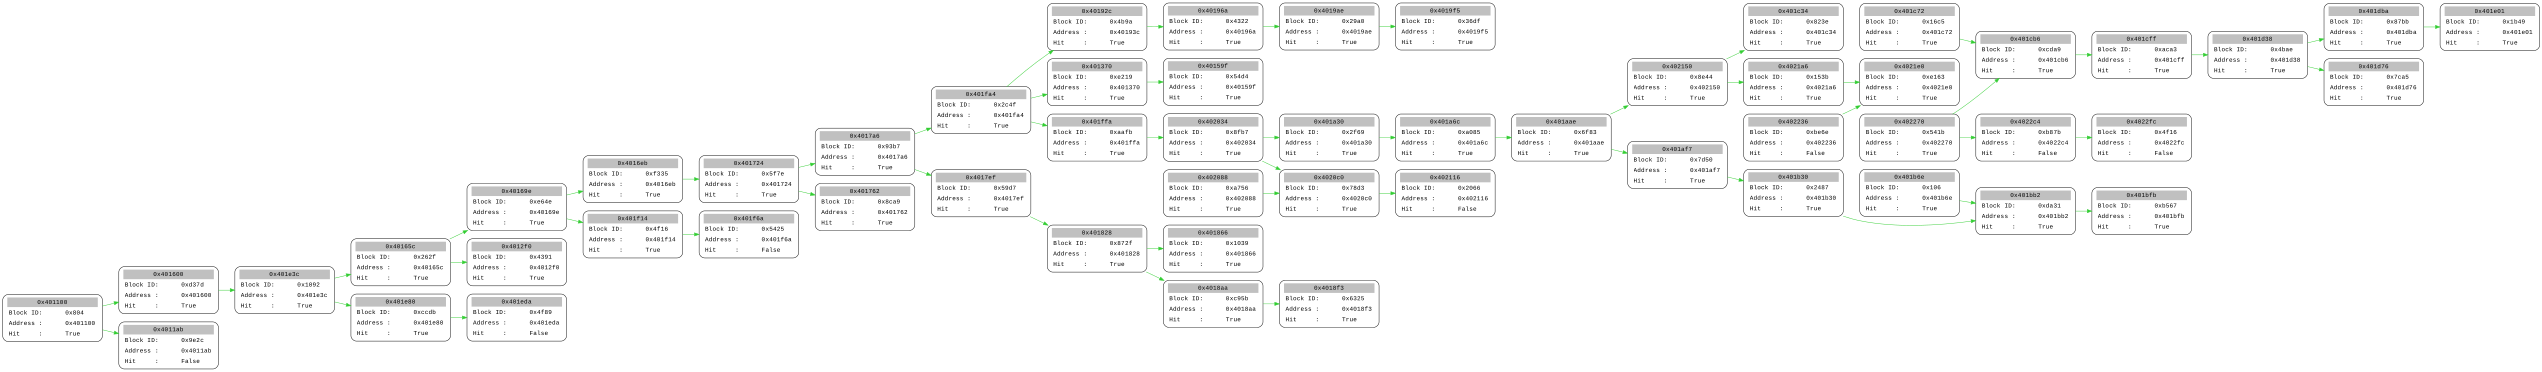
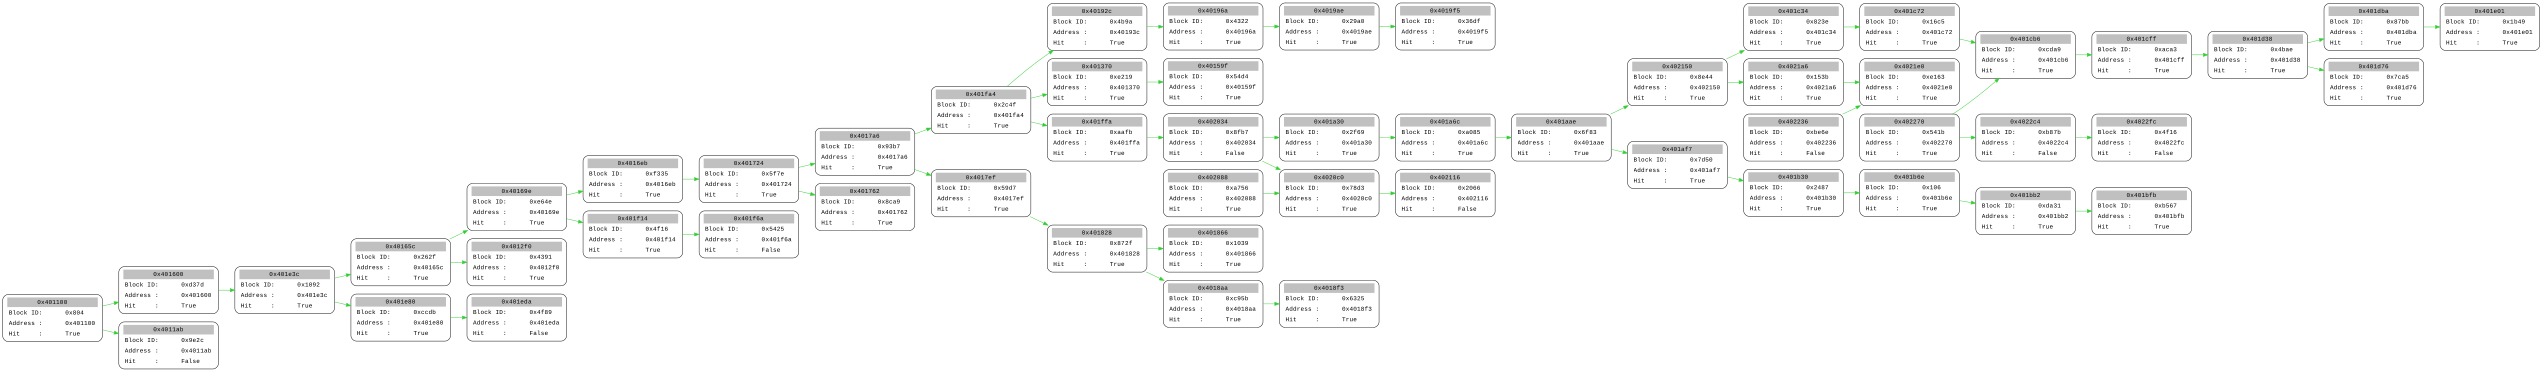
edge "0x401c34" -> "0x401c72": added
node "0x402034": text "Hit     :      True" -> "Hit     :      False"
edge "0x401b30" -> "0x401bb2": now "0x401b30" -> "0x401b6e"
